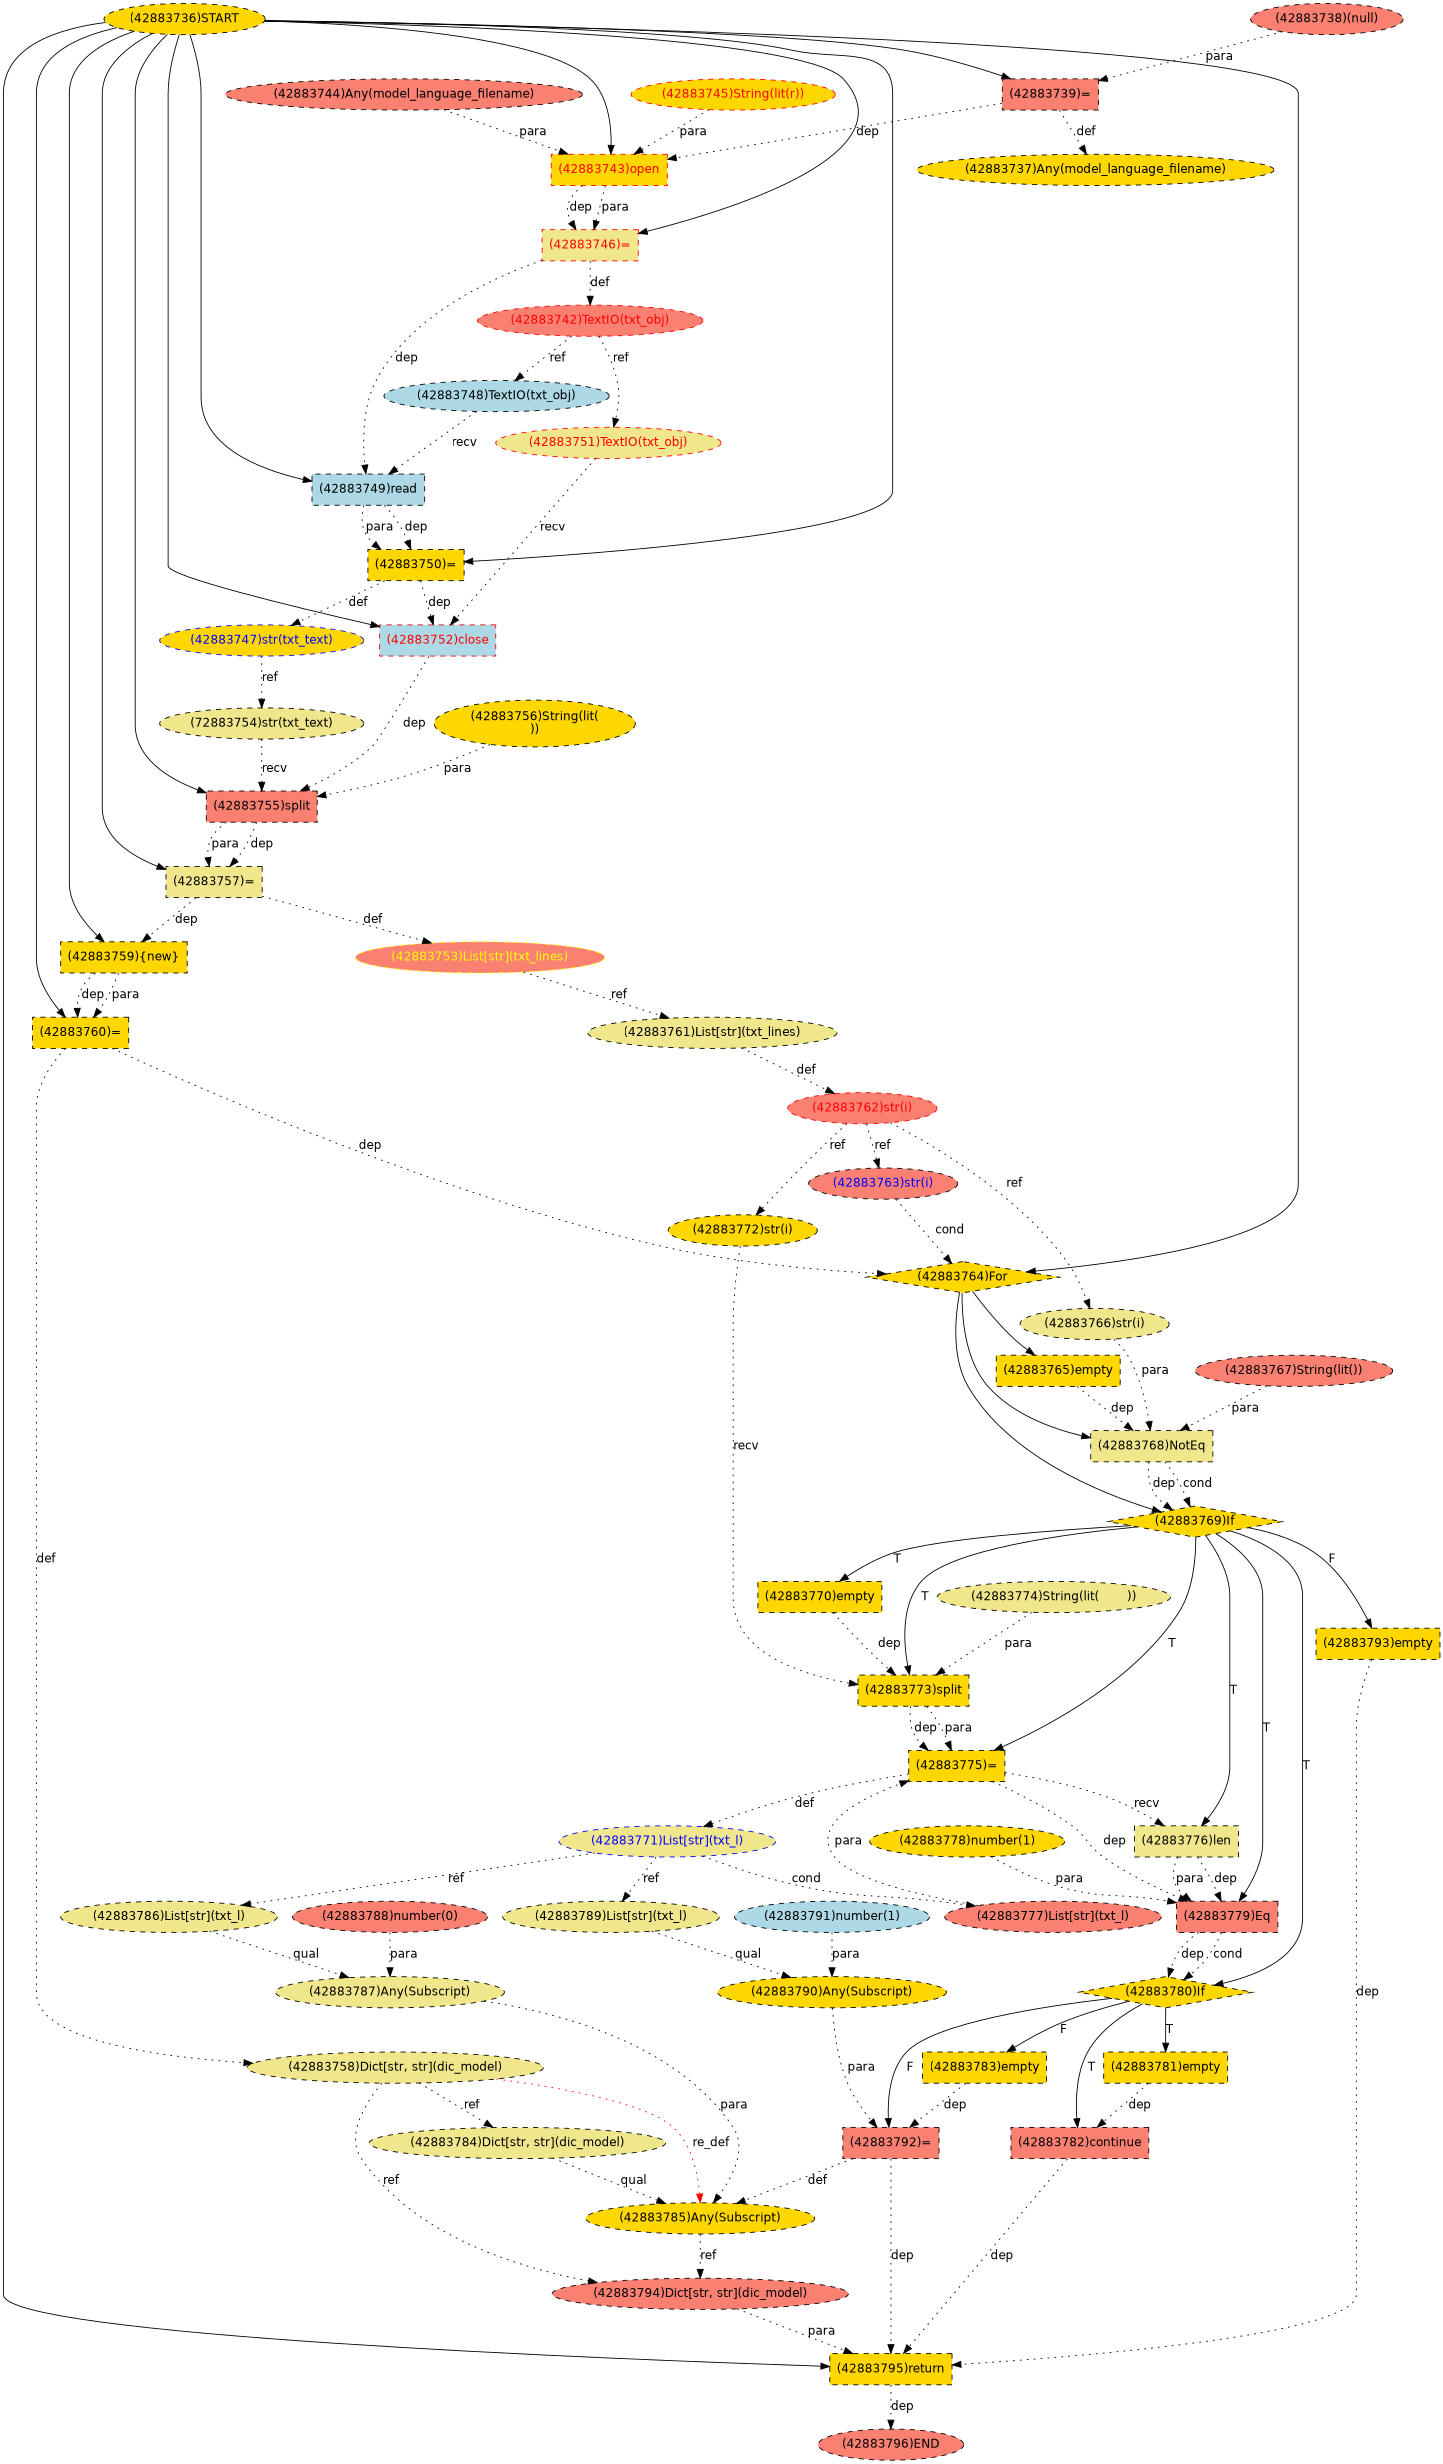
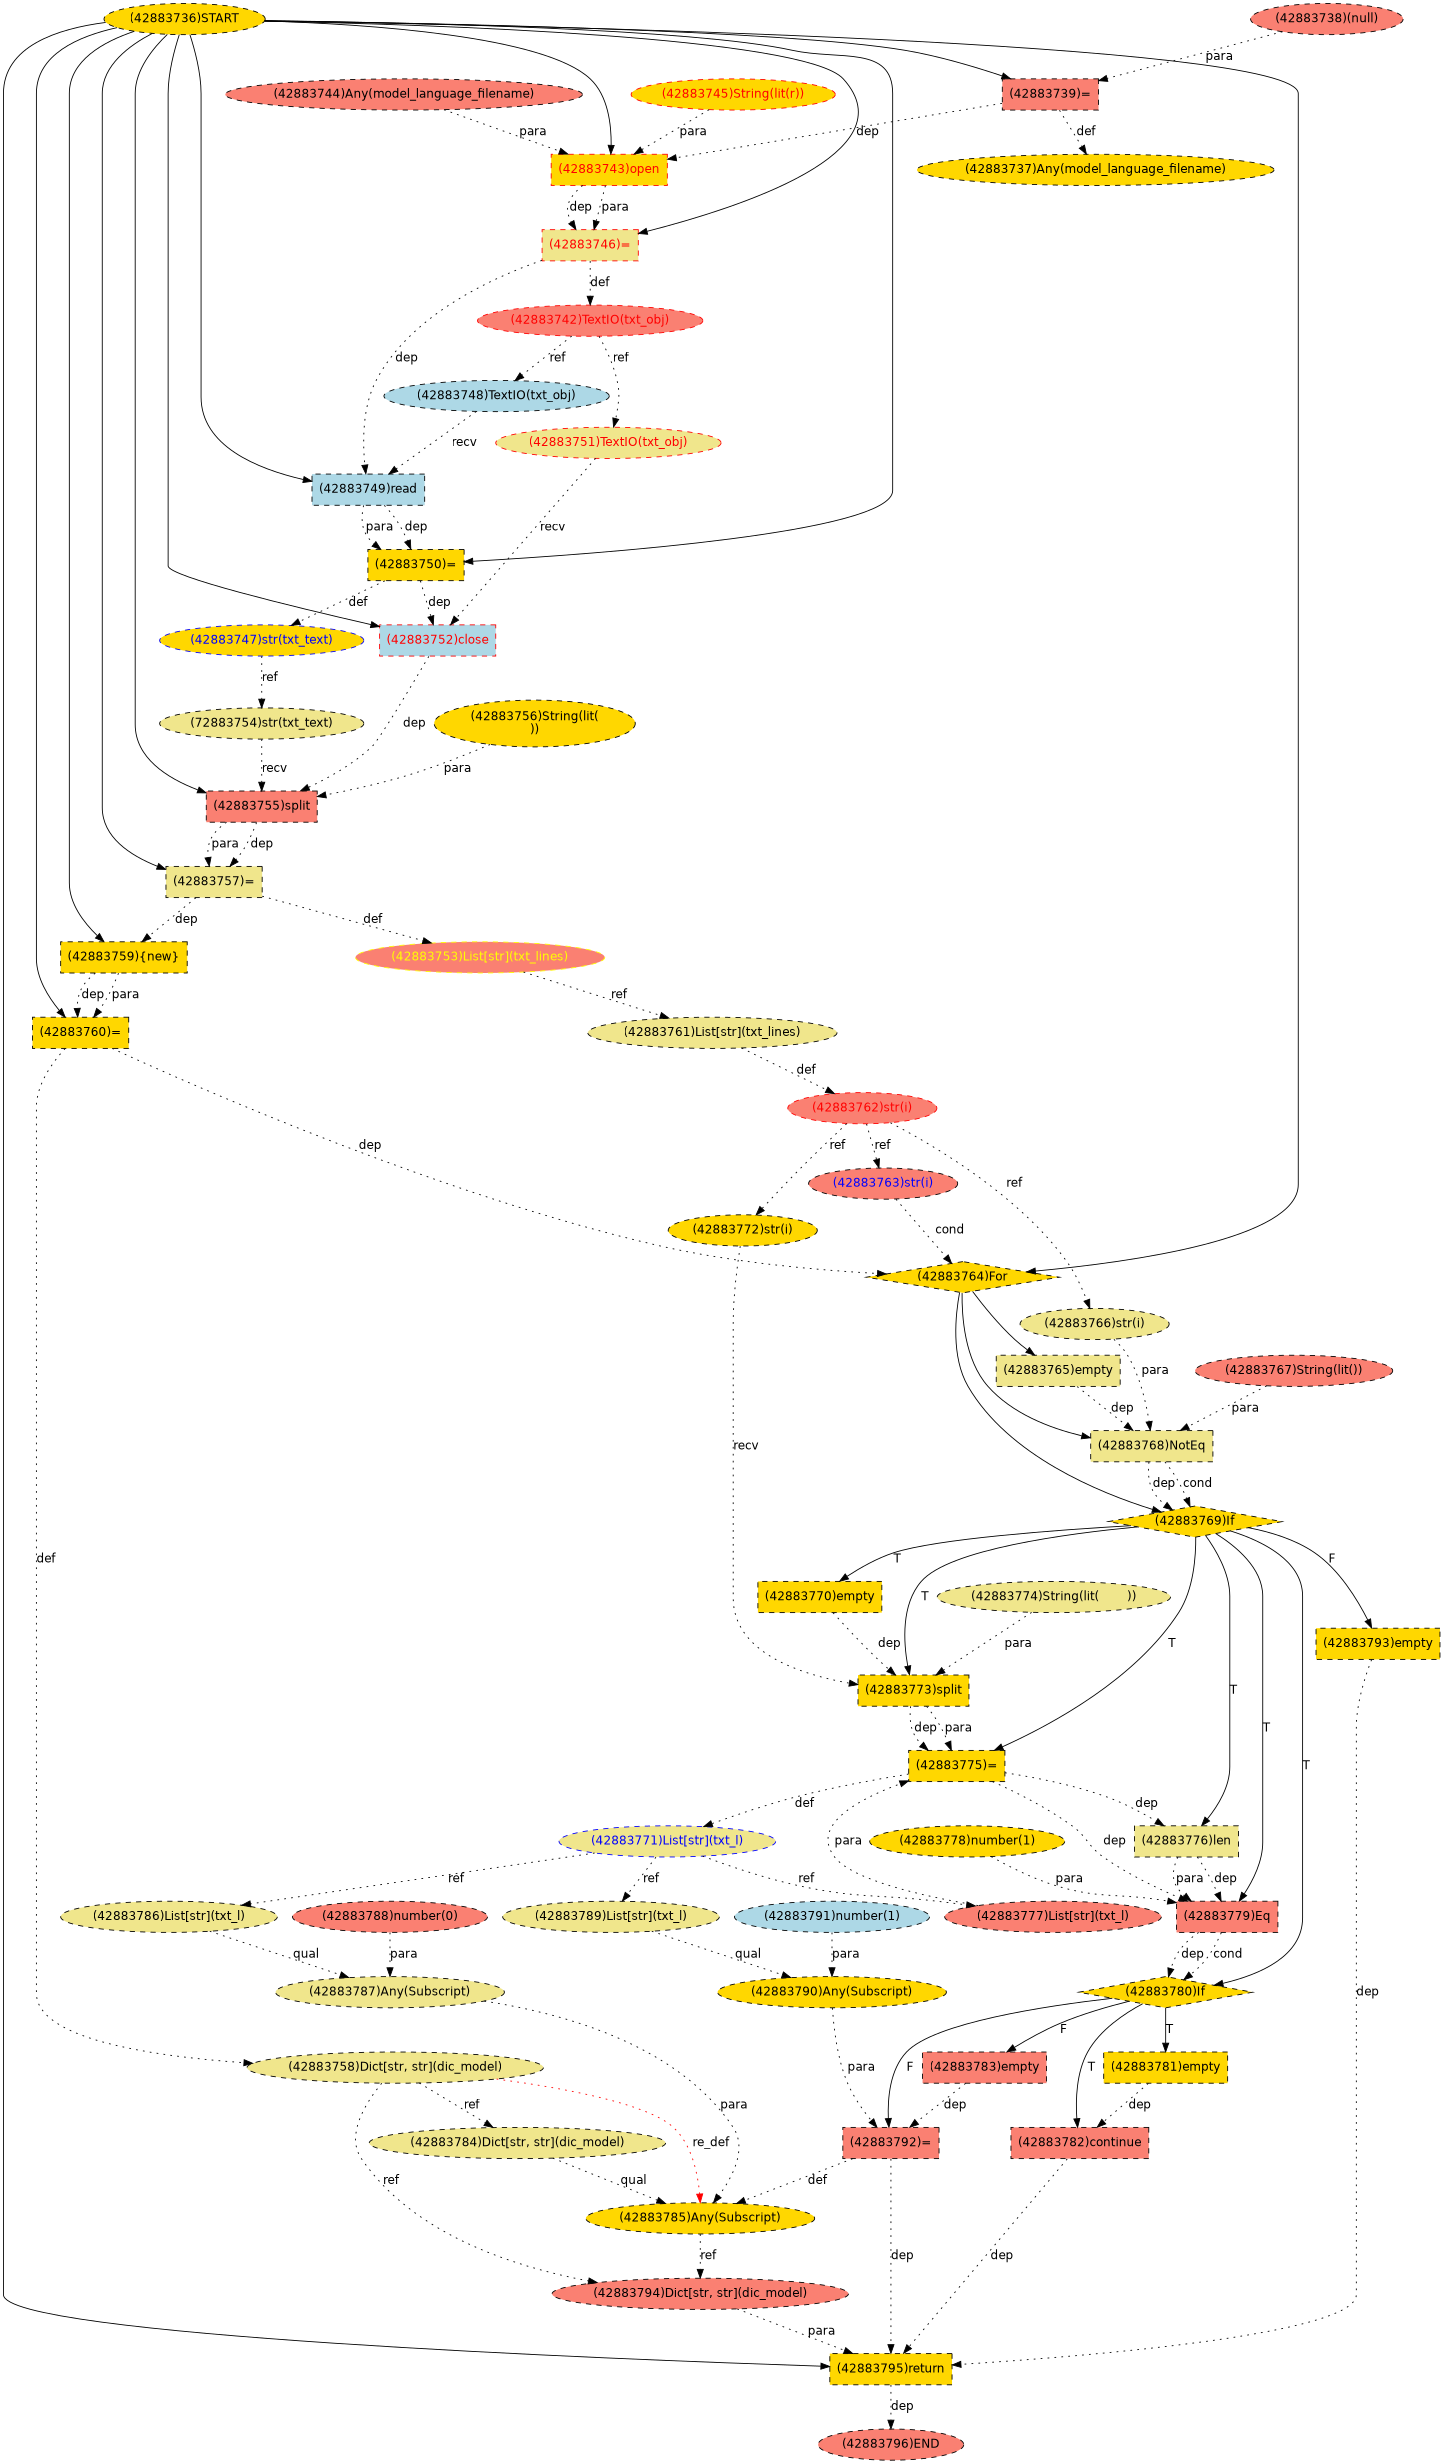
node "(42883765)empty": fillcolor gold -> khaki
edge "(42883775)=" -> "(42883776)len": label "recv" -> "dep"
edge "(42883771)List[str](txt_l)" -> "(42883777)List[str](txt_l)": label "cond" -> "ref"
node "(42883783)empty": fillcolor gold -> salmon
